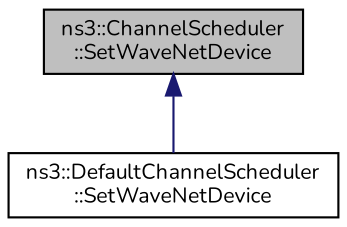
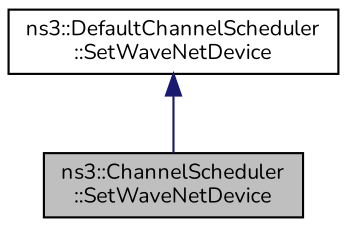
edge "ns3::DefaultChannelScheduler ::SetWaveNetDevice" -> "ns3::ChannelScheduler ::SetWaveNetDevice": reversed
